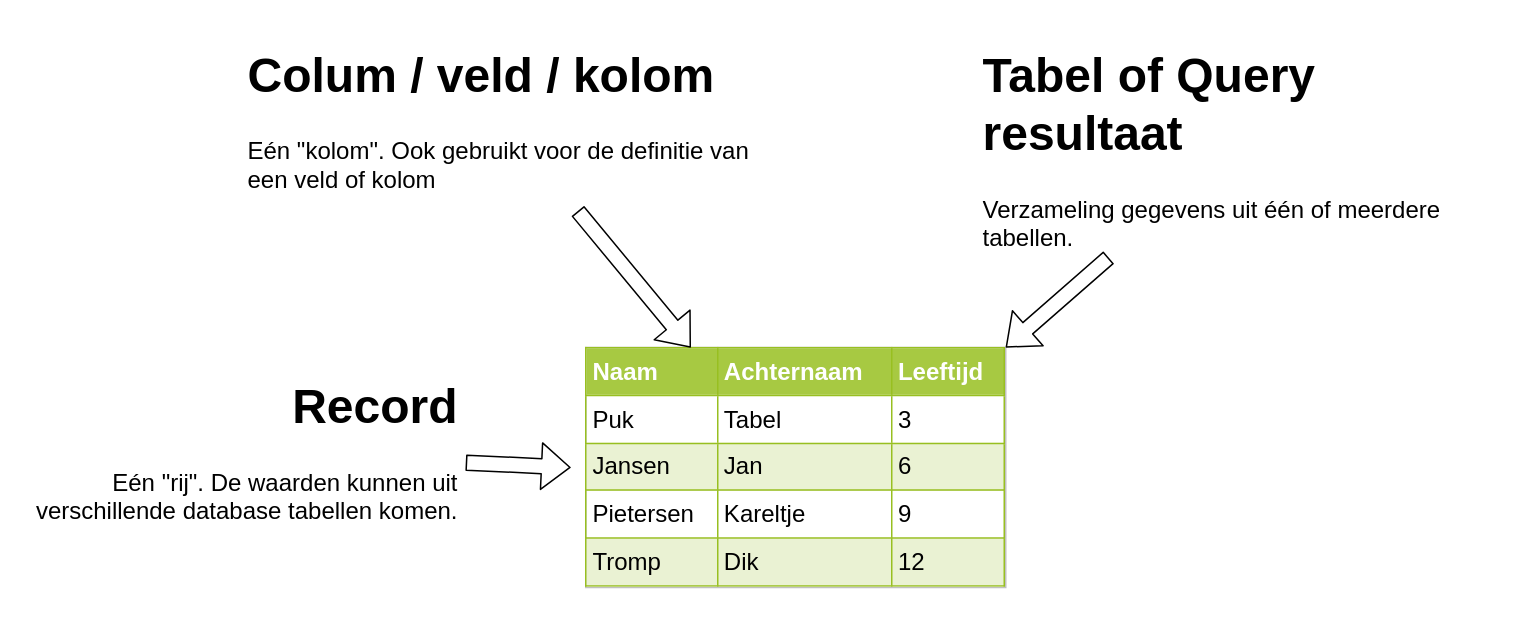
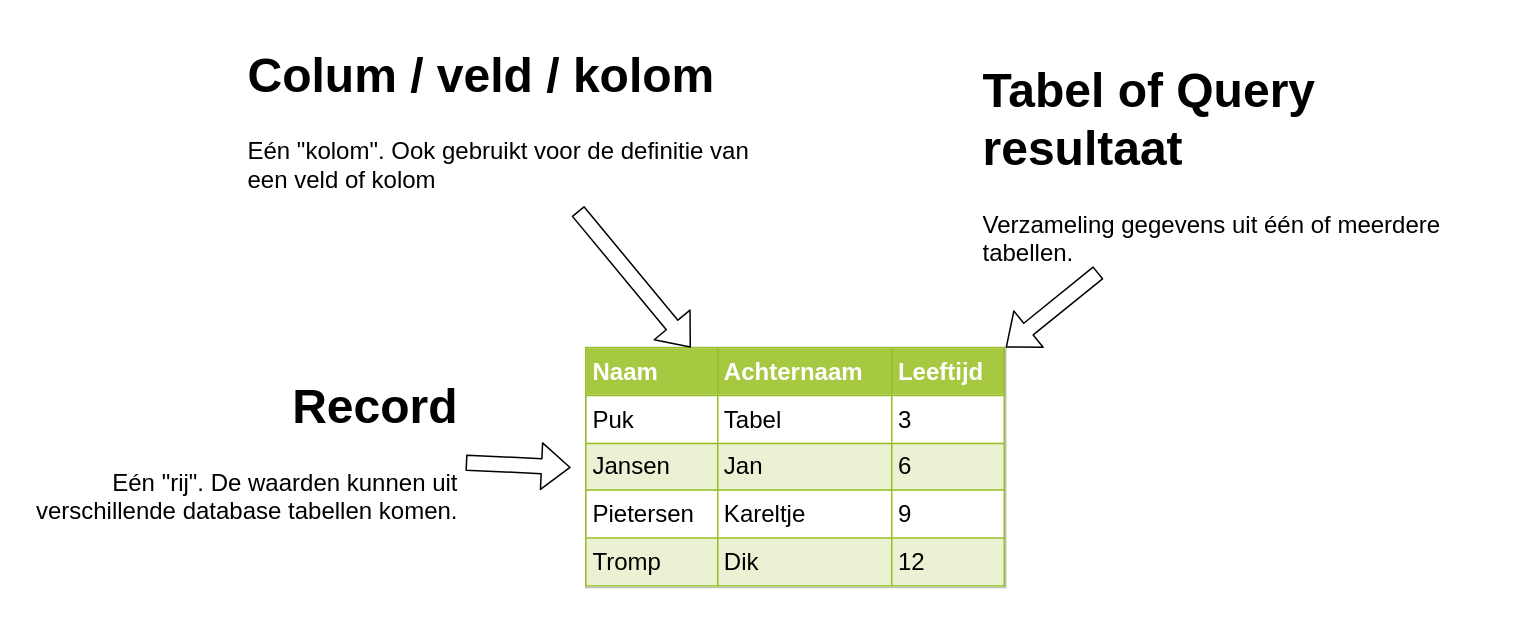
node "Tabel of Query resultaatVerzameling gegevens uit één of meerdere tabellen.": moved (1238, 144) -> (1238, 159)
